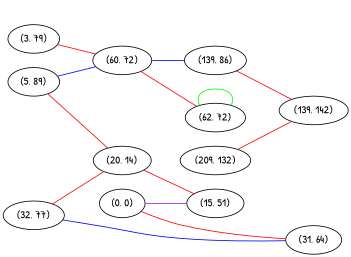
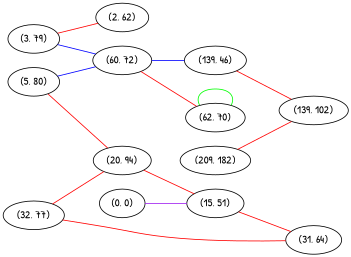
node "(2, 62)": added
edge "(3, 79)" -- "(60, 72)": color red -> blue
node "(139, 86)": label "(139, 86)" -> "(139, 46)"
node "(5, 89)": label "(5, 89)" -> "(5, 80)"
node "(139, 142)": label "(139, 142)" -> "(139, 102)"
node "(62, 72)": label "(62, 72)" -> "(62, 70)"
node "(20, 14)": label "(20, 14)" -> "(20, 94)"
node "(209, 132)": label "(209, 132)" -> "(209, 182)"
edge "(0, 0)" -- "(31, 64)": now "(15, 51)" -- "(31, 64)"
edge "(32, 77)" -- "(31, 64)": color blue -> red
